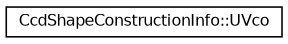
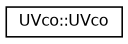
node "CcdShapeConstructionInfo::UVco": label "CcdShapeConstructionInfo::UVco" -> "UVco::UVco"
